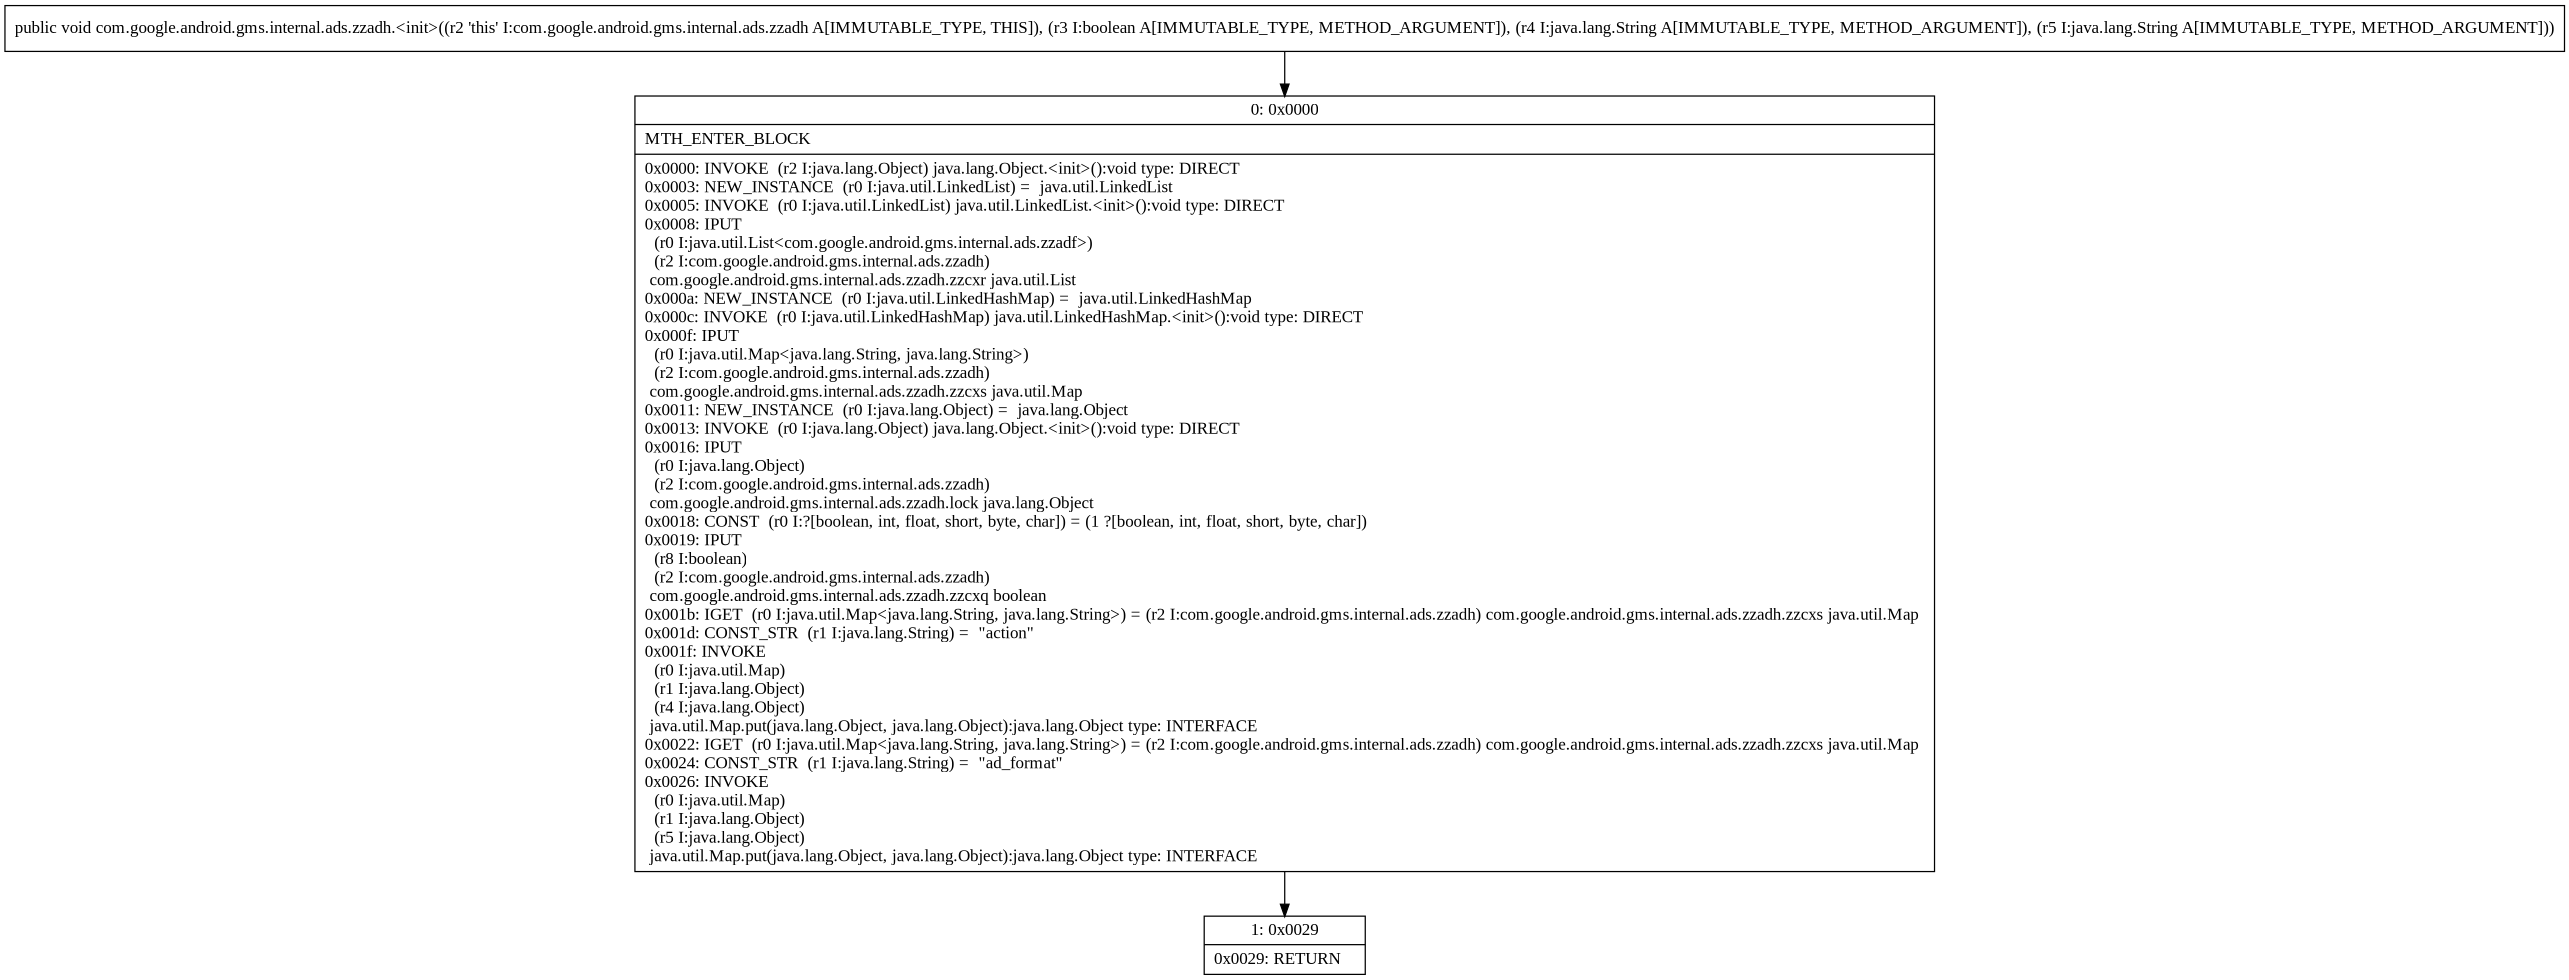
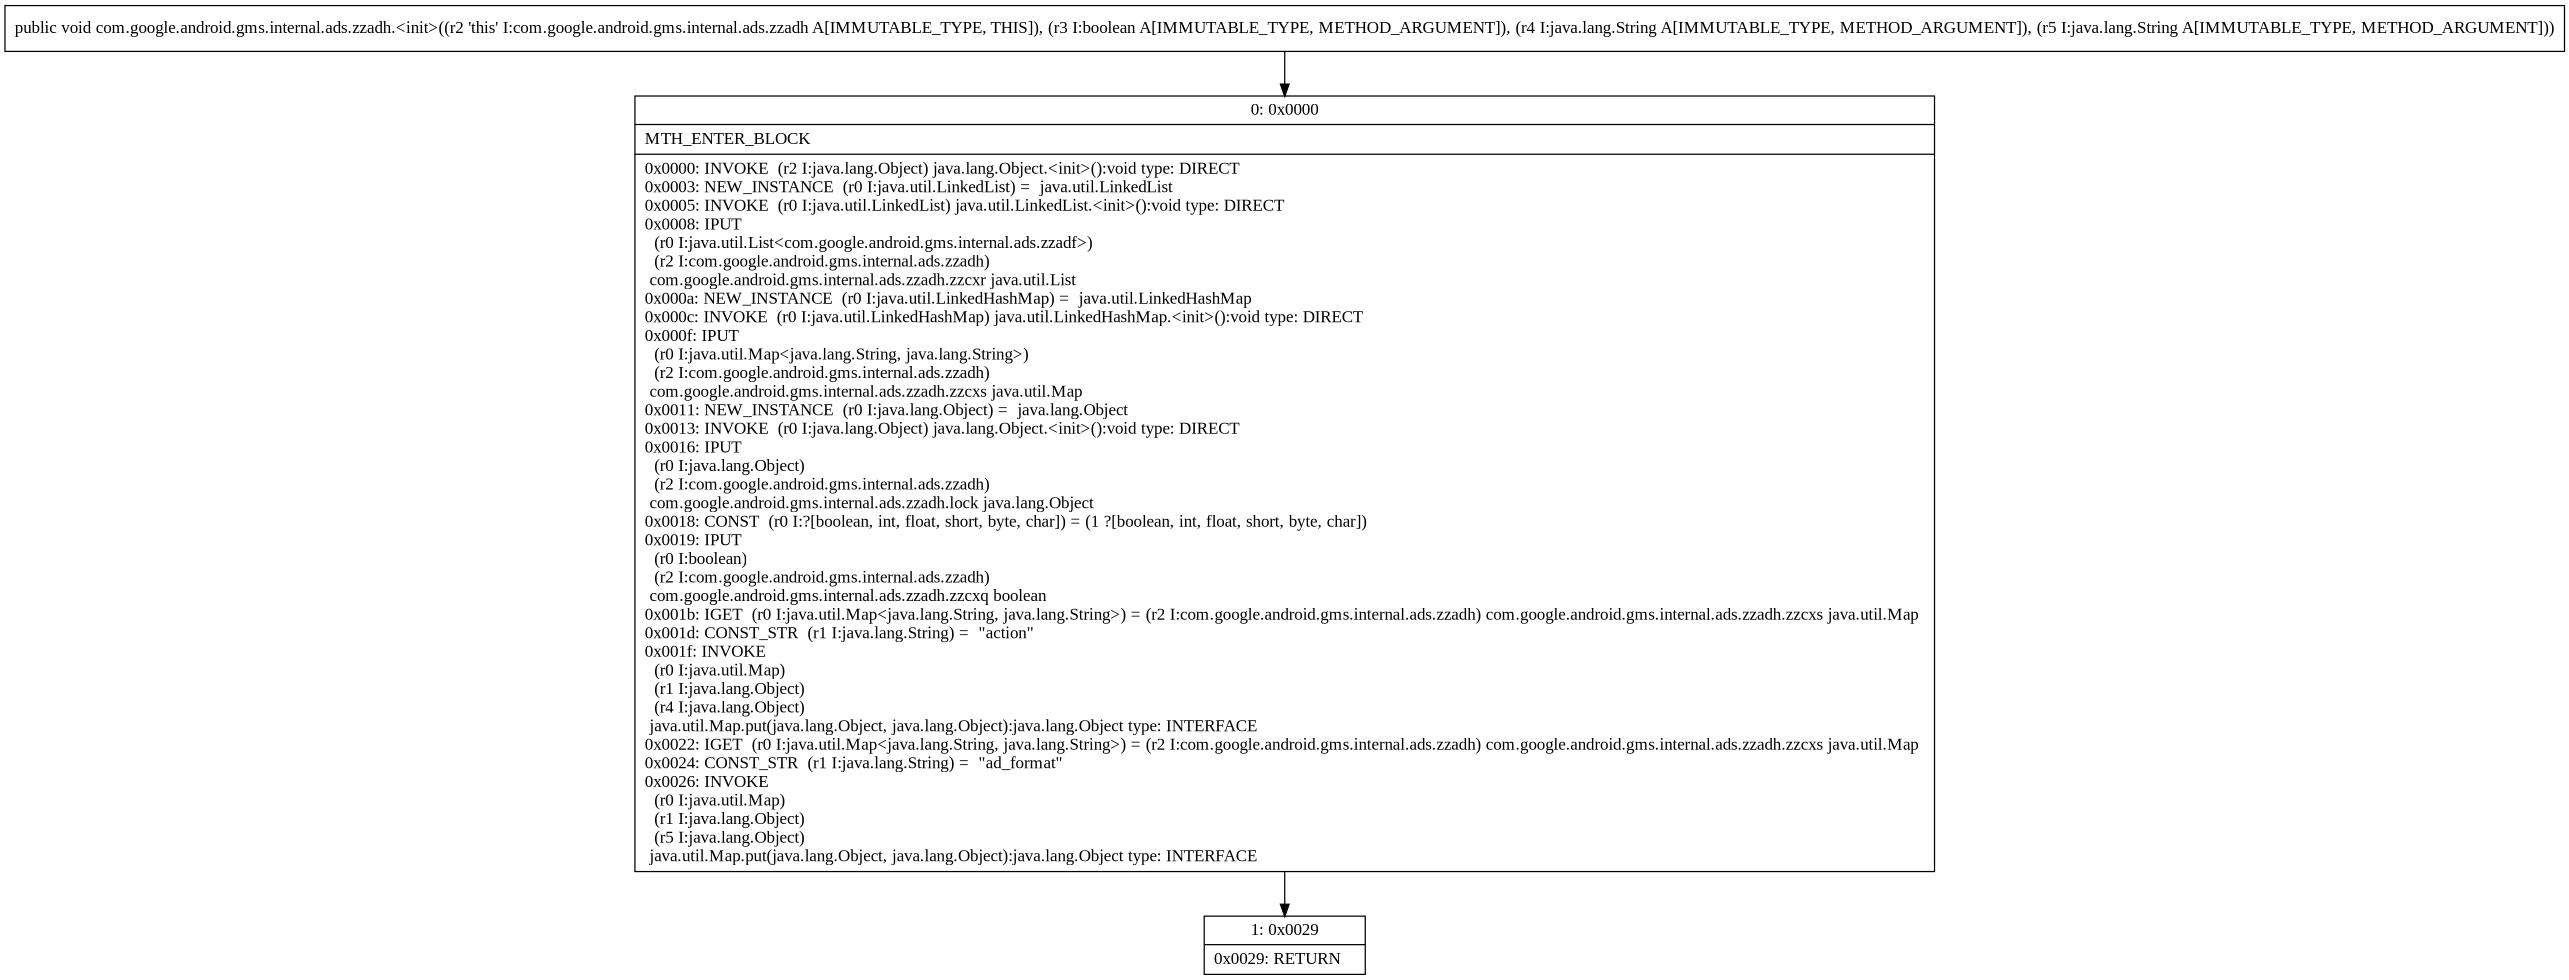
node "0: 0x0000": text "(r8 I:boolean)" -> "(r0 I:boolean)"
